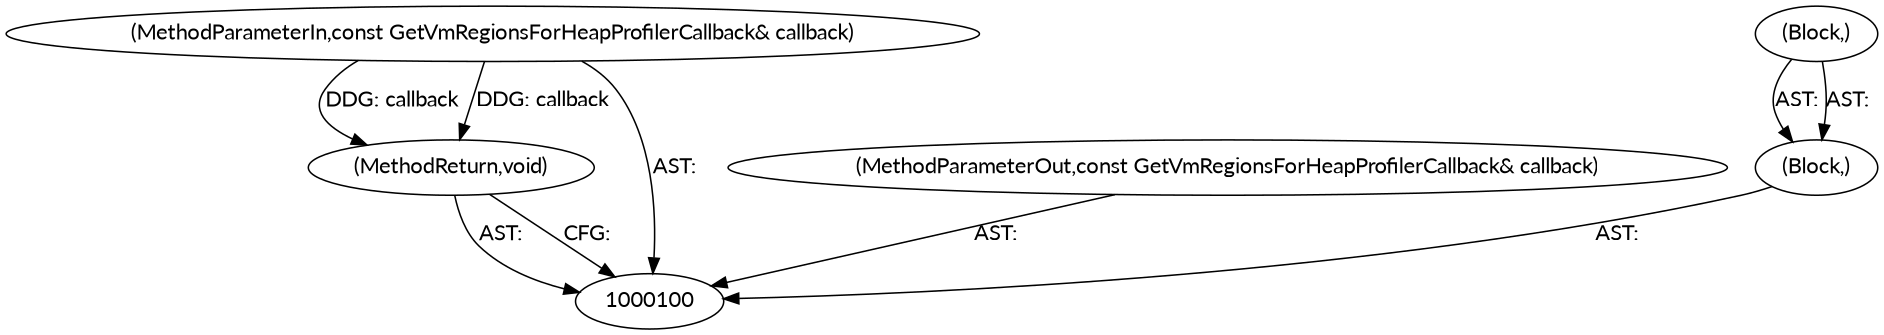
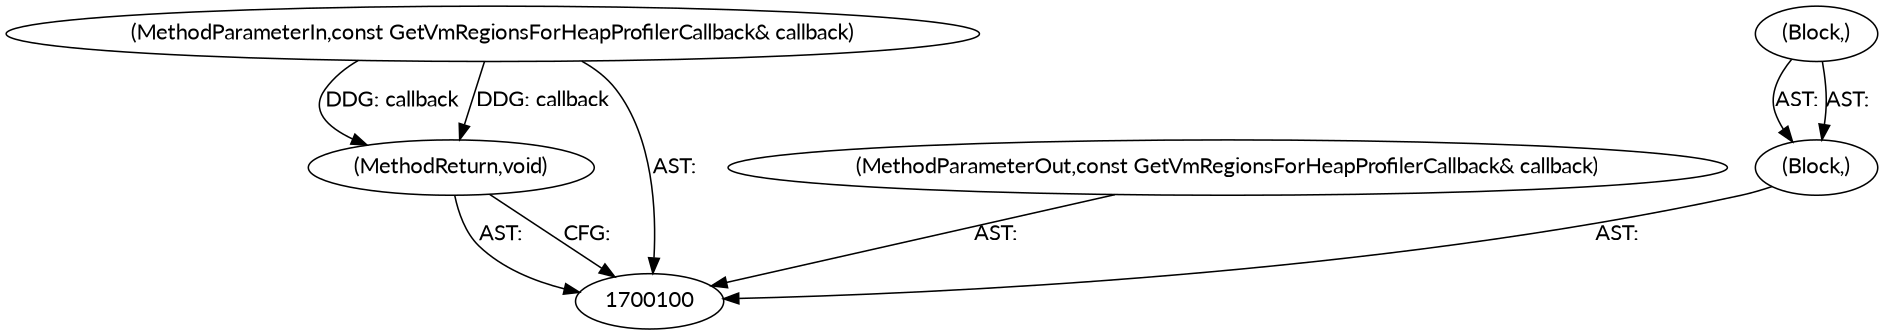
node "1000100": label "1000100" -> "1700100"
